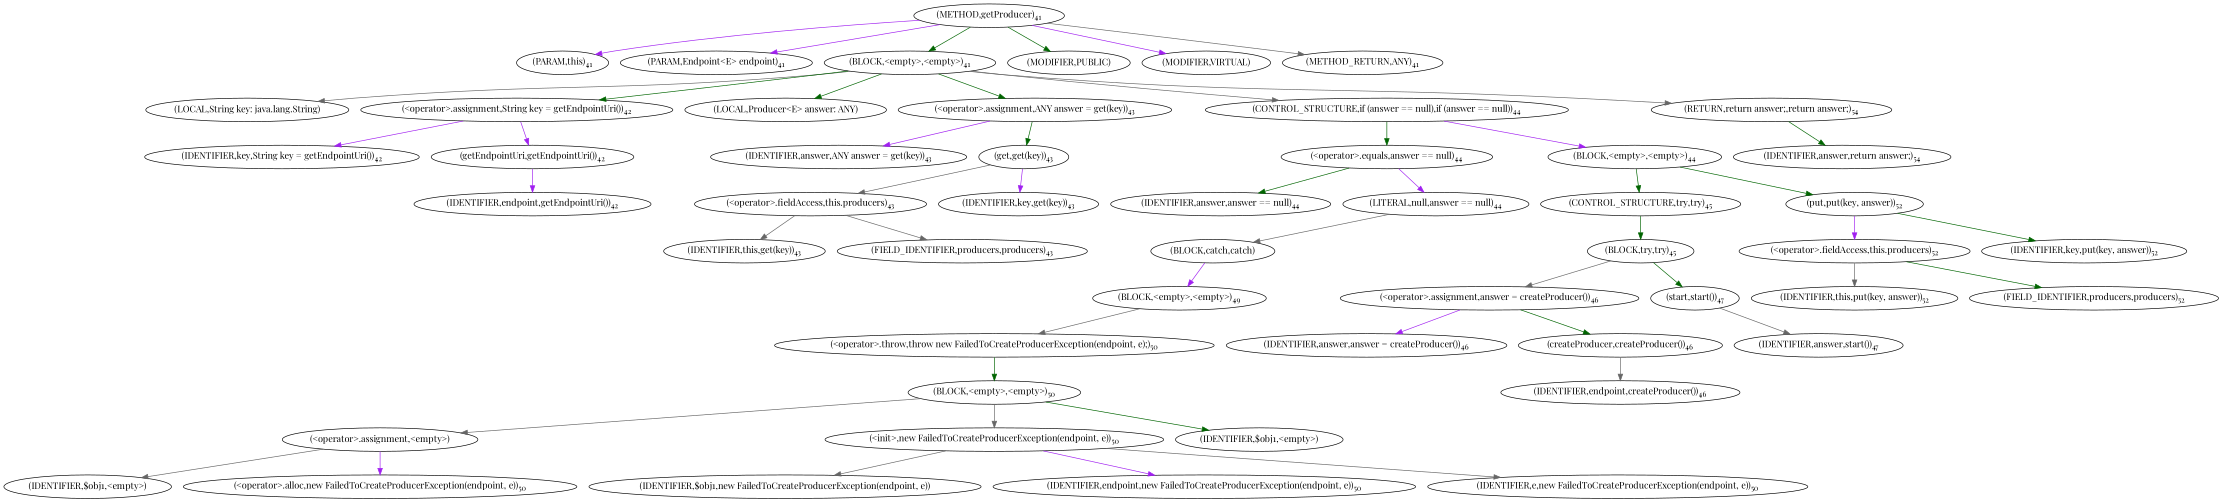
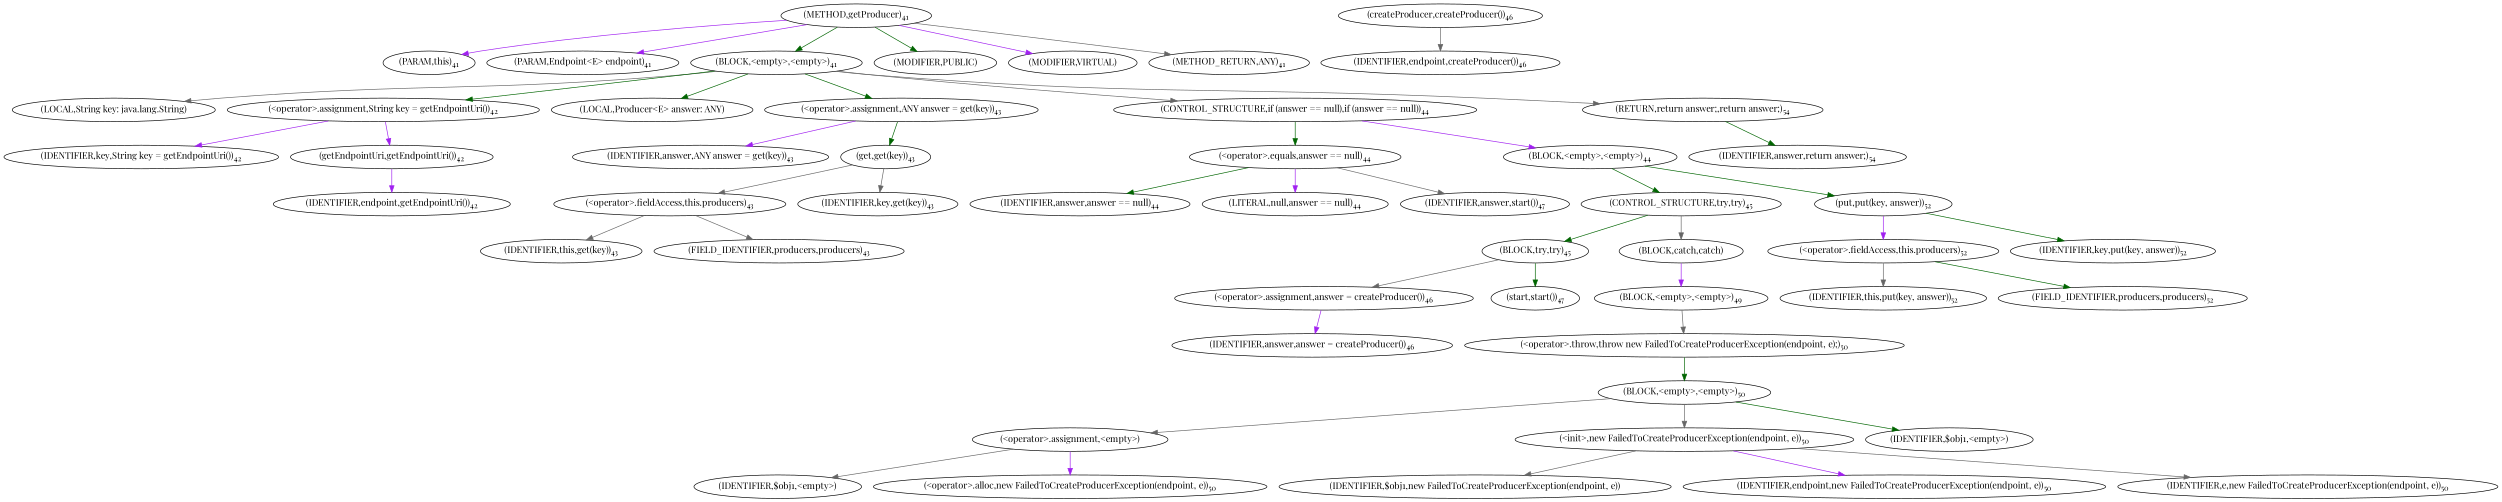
edge "(get,get(key))" -> "(IDENTIFIER,key,get(key))": color purple -> gray40
edge "(LITERAL,null,answer == null)" -> "(BLOCK,catch,catch)": now "(CONTROL_STRUCTURE,try,try)" -> "(BLOCK,catch,catch)"
edge "(start,start())" -> "(IDENTIFIER,answer,start())": now "(<operator>.equals,answer == null)" -> "(IDENTIFIER,answer,start())"
edge "(<operator>.assignment,answer = createProducer())" -> "(createProducer,createProducer())": removed
